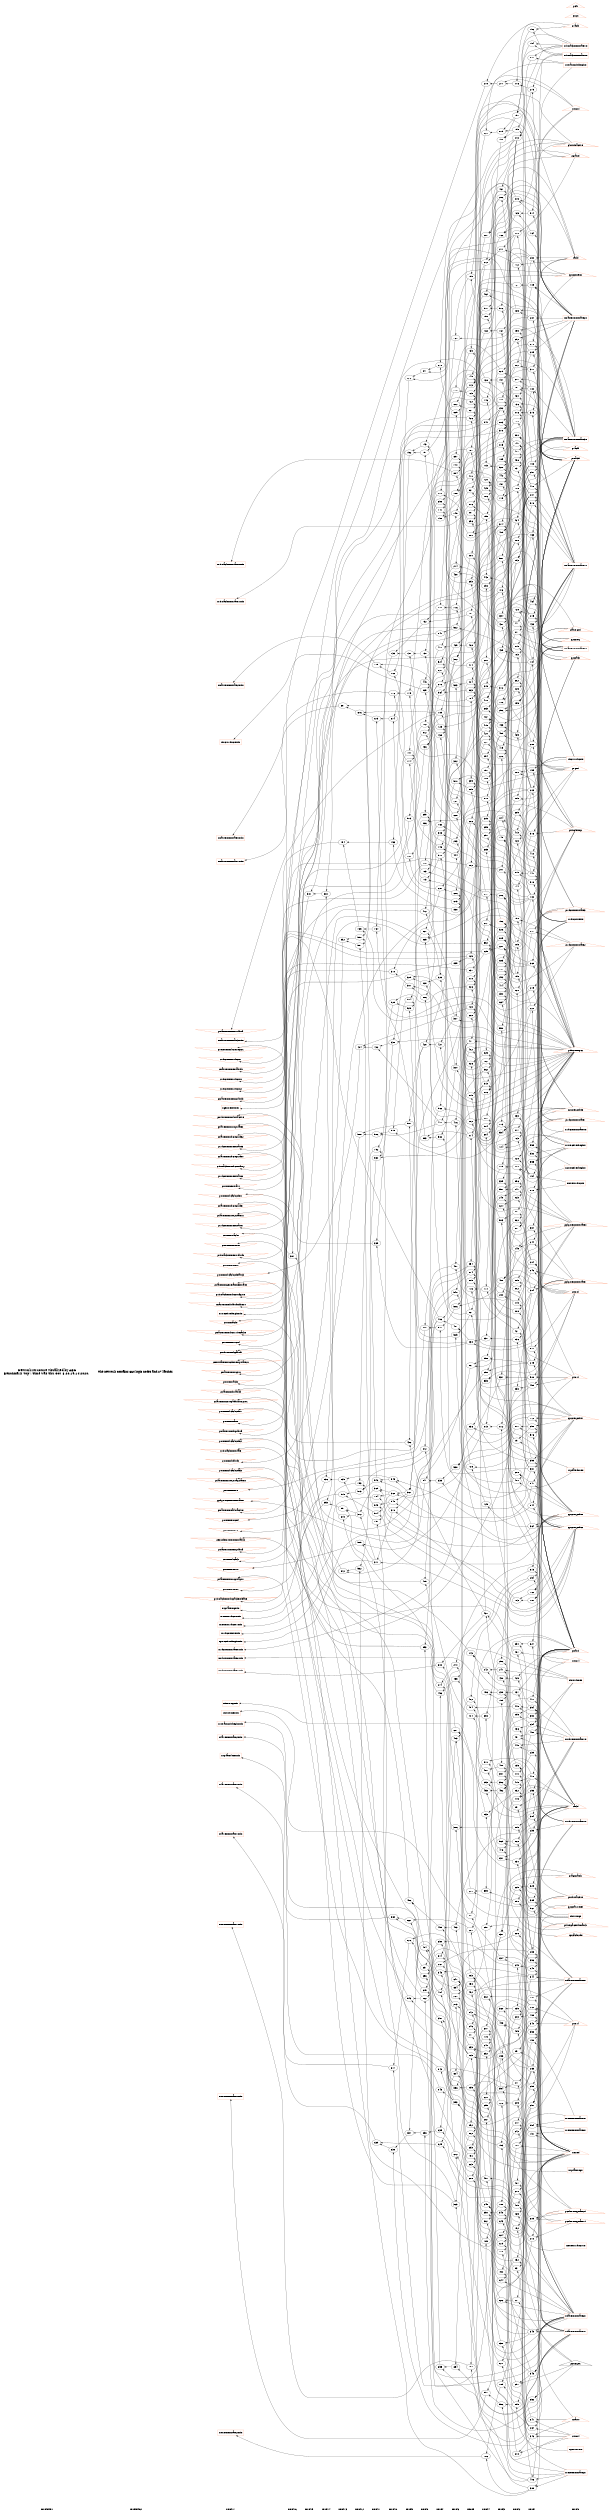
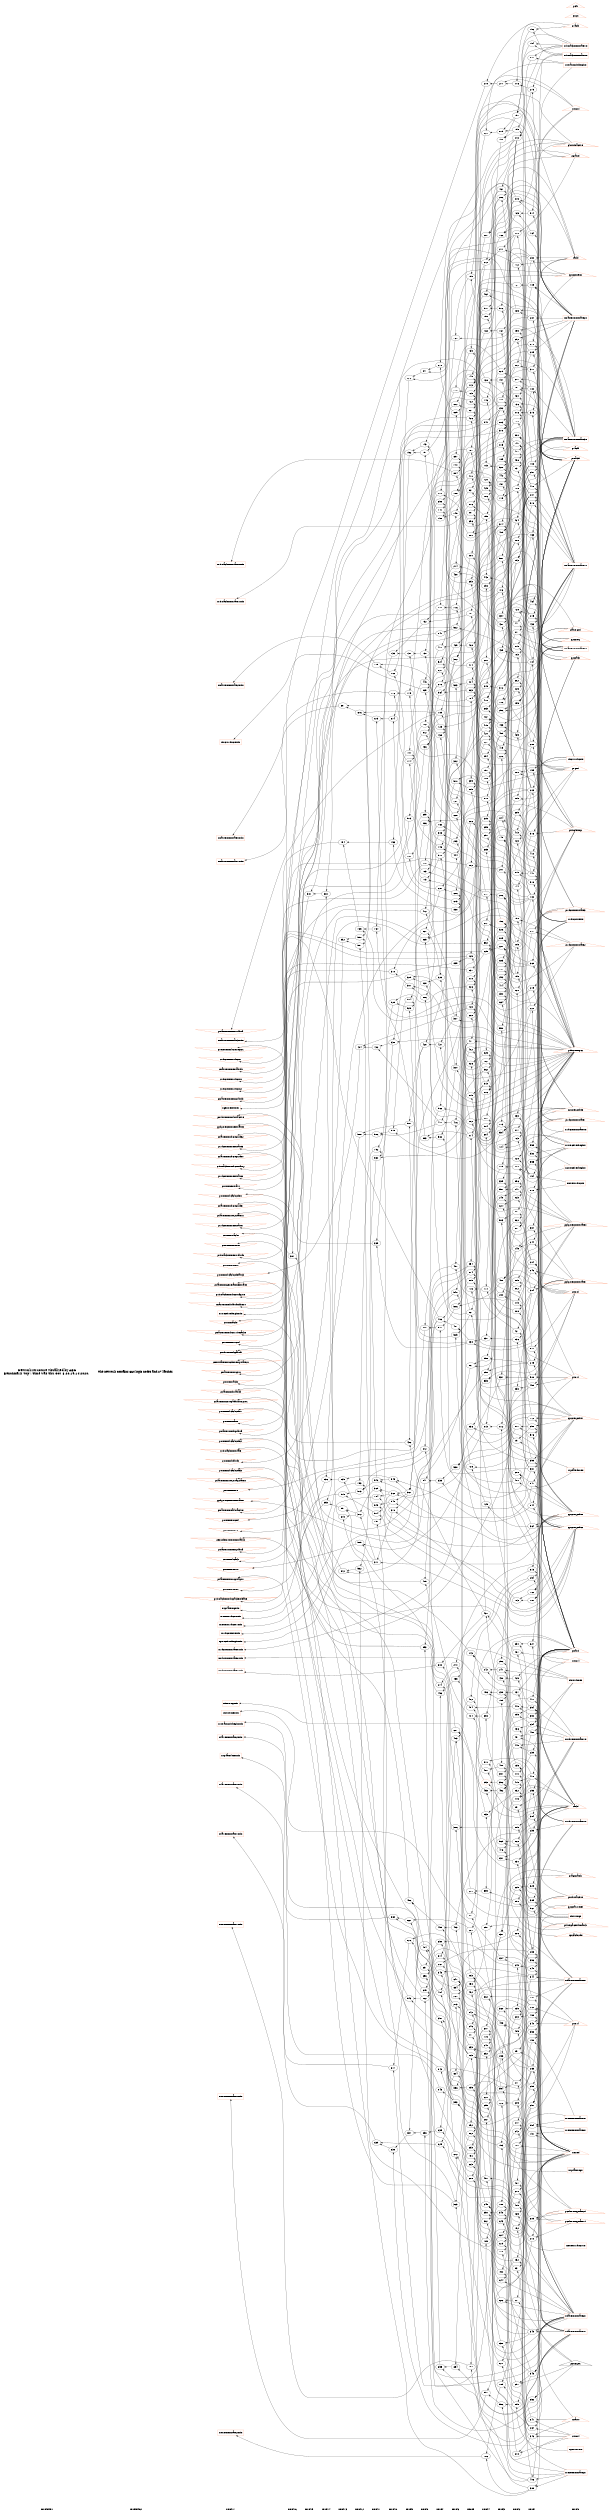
edge "663" -> "666": removed
node "pslavexxxxsnoopstate0": label "pslavexxxxsnoopstate0" -> "pphysrecxxxxnextstate0"
edge "pstarti" -> "239": added
node "393": color black -> coral
